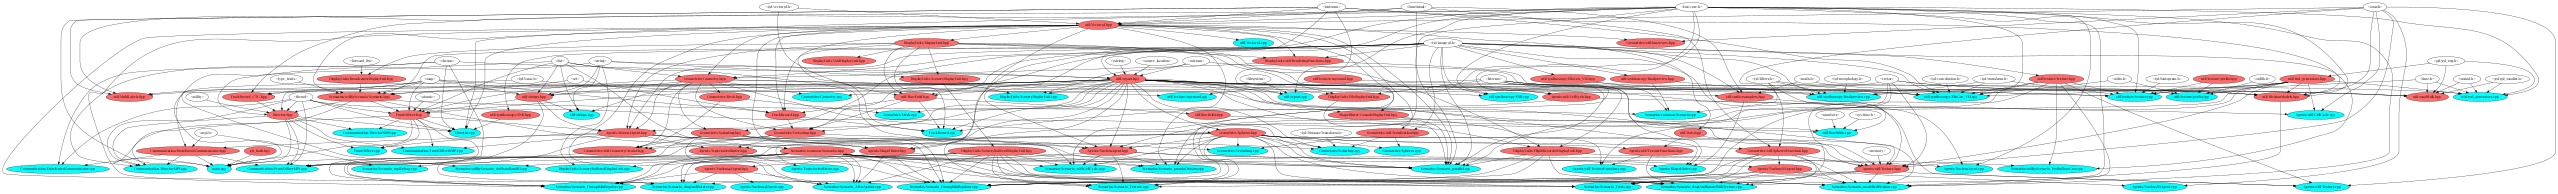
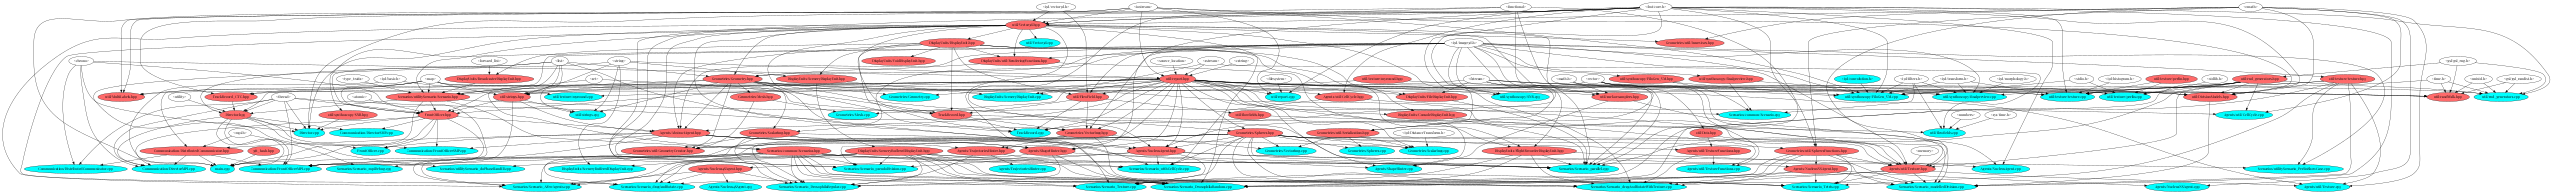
node "<i3d/convolution.h>": fillcolor white -> cyan
node "ShapeHinter/ConsoleDisplayUnit.hpp": label "ShapeHinter/ConsoleDisplayUnit.hpp" -> "DisplayUnits/ConsoleDisplayUnit.hpp"
edge "Scenarios/common/Scenarios.hpp" -> "Scenarios/Scenario_modelledDivision.cpp": now "TrackRecord.hpp" -> "Scenarios/Scenario_modelledDivision.cpp"
